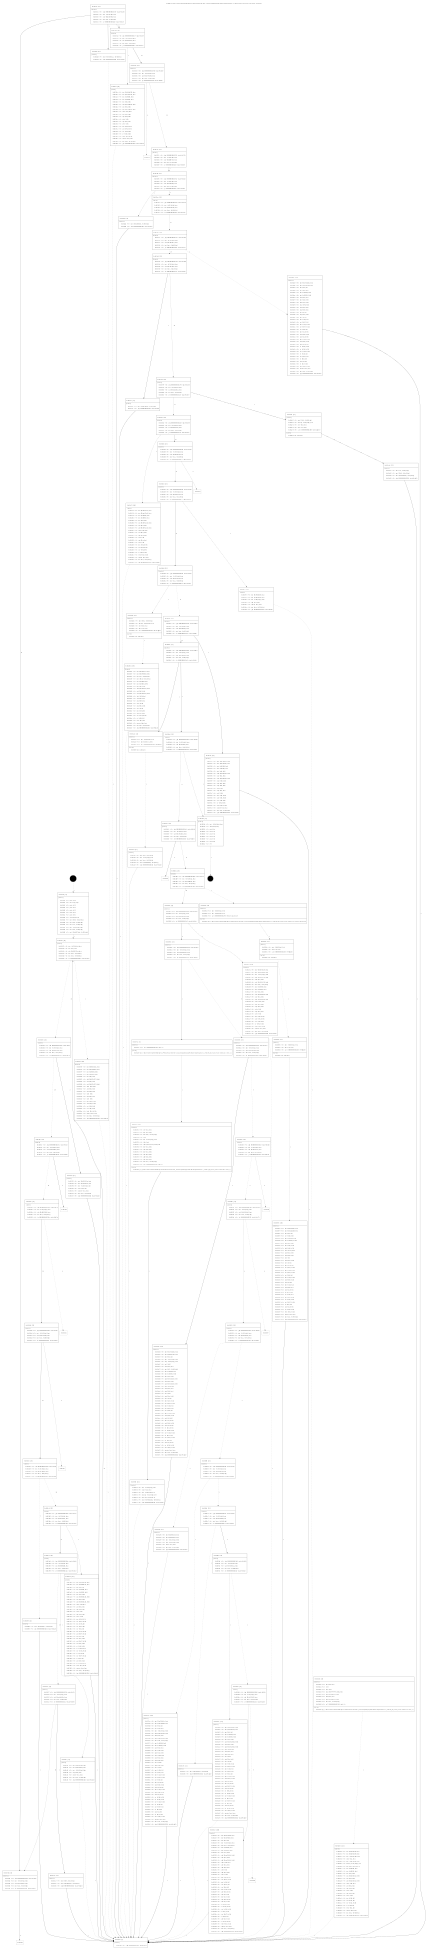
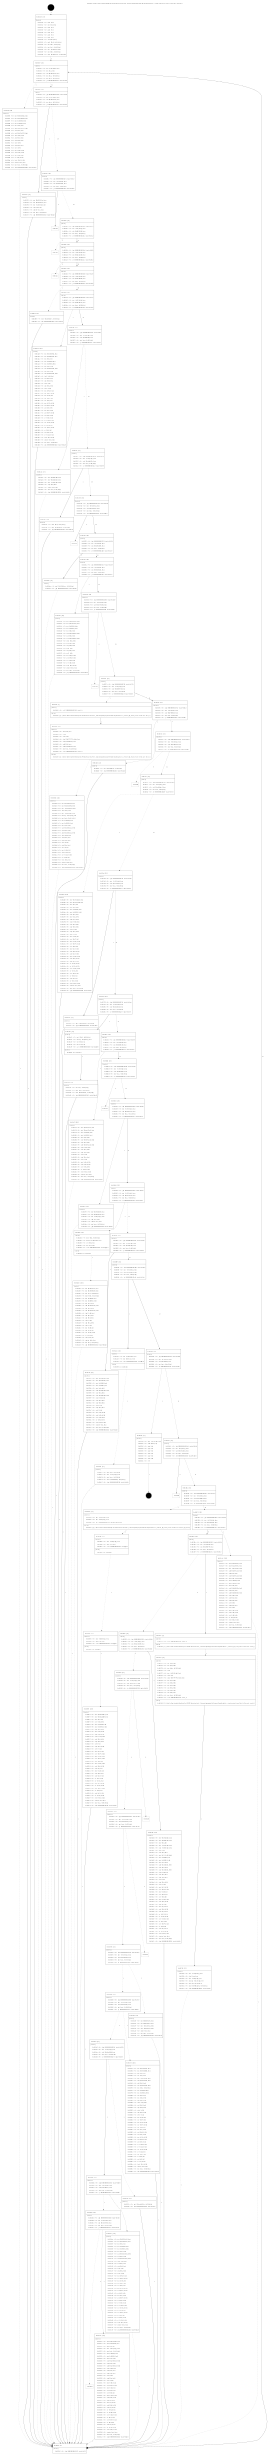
node "0x401b40 [5]": added
node "0x4022bd": added
edge "0x401731 [25]" -> "0x401718 [25]": reversed
